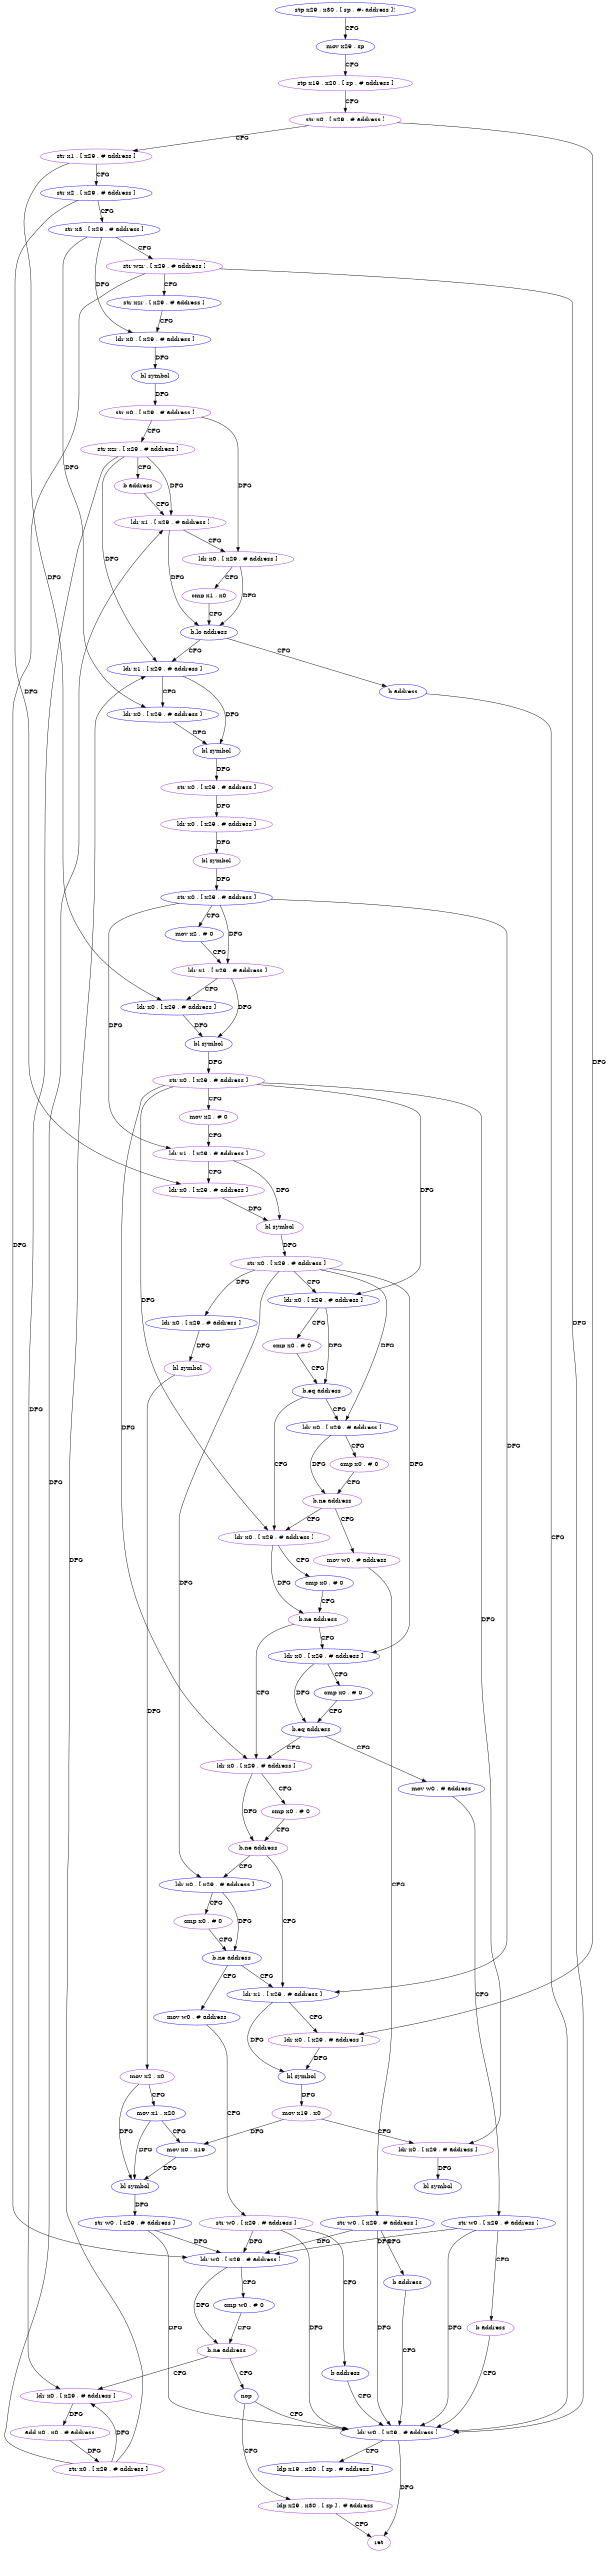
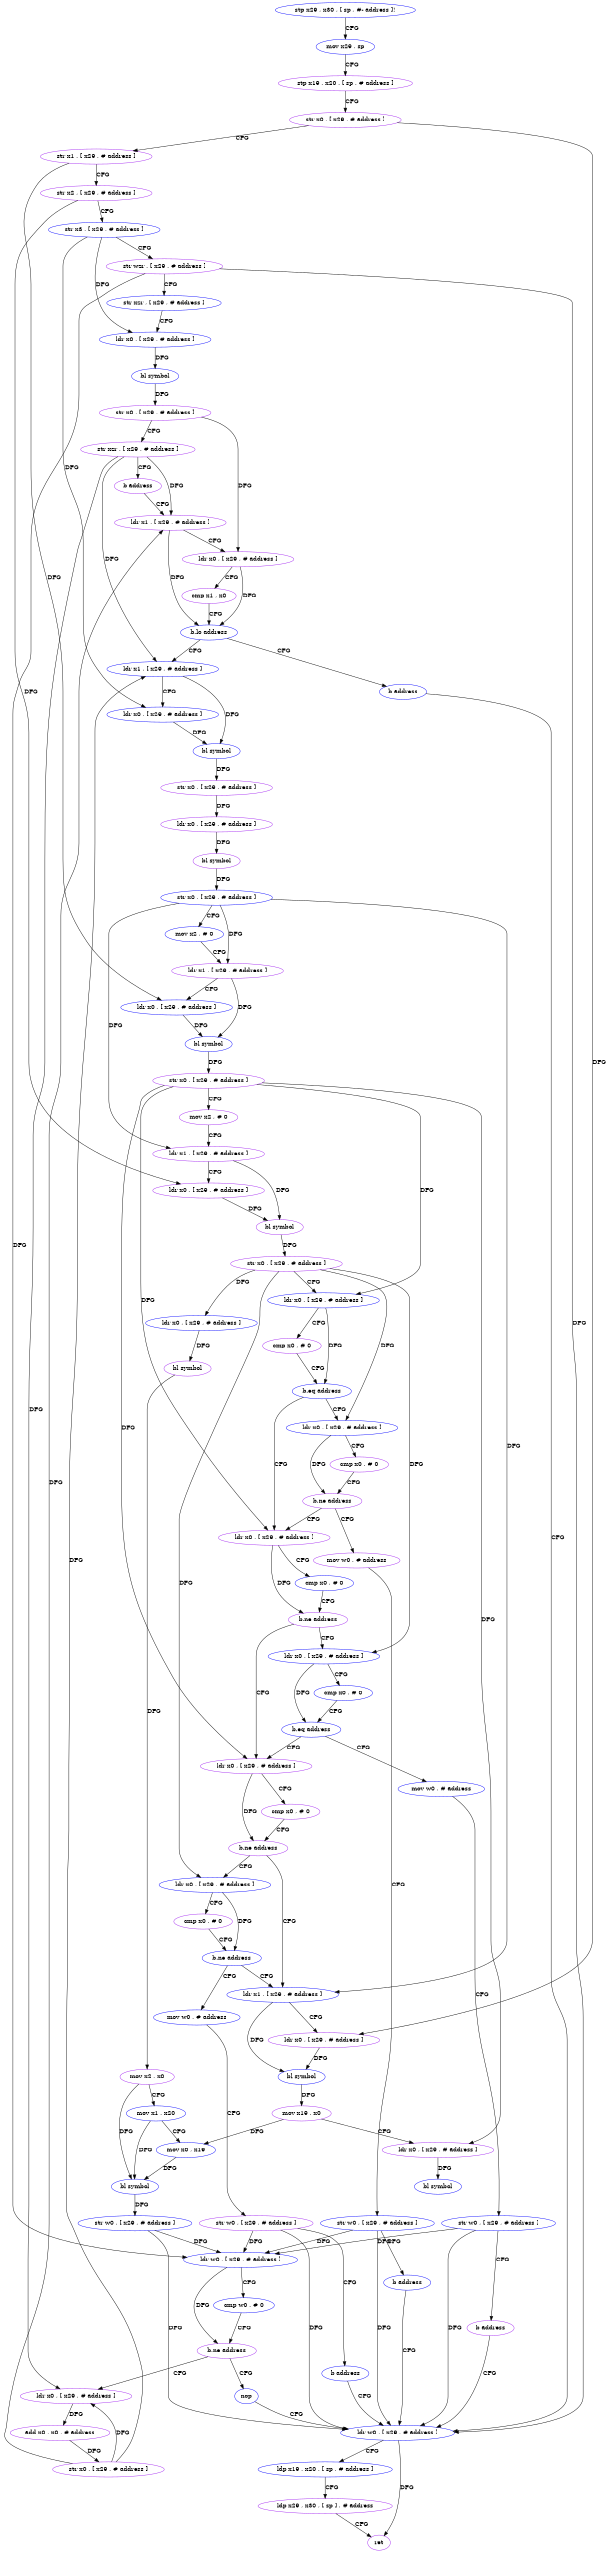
node "str x2 , [ x29 , # address ]": color blue -> purple
edge "nop" -> "ldp x29 , x30 , [ sp ] , # address": now "ldp x19 , x20 , [ sp , # address ]" -> "ldp x29 , x30 , [ sp ] , # address"
